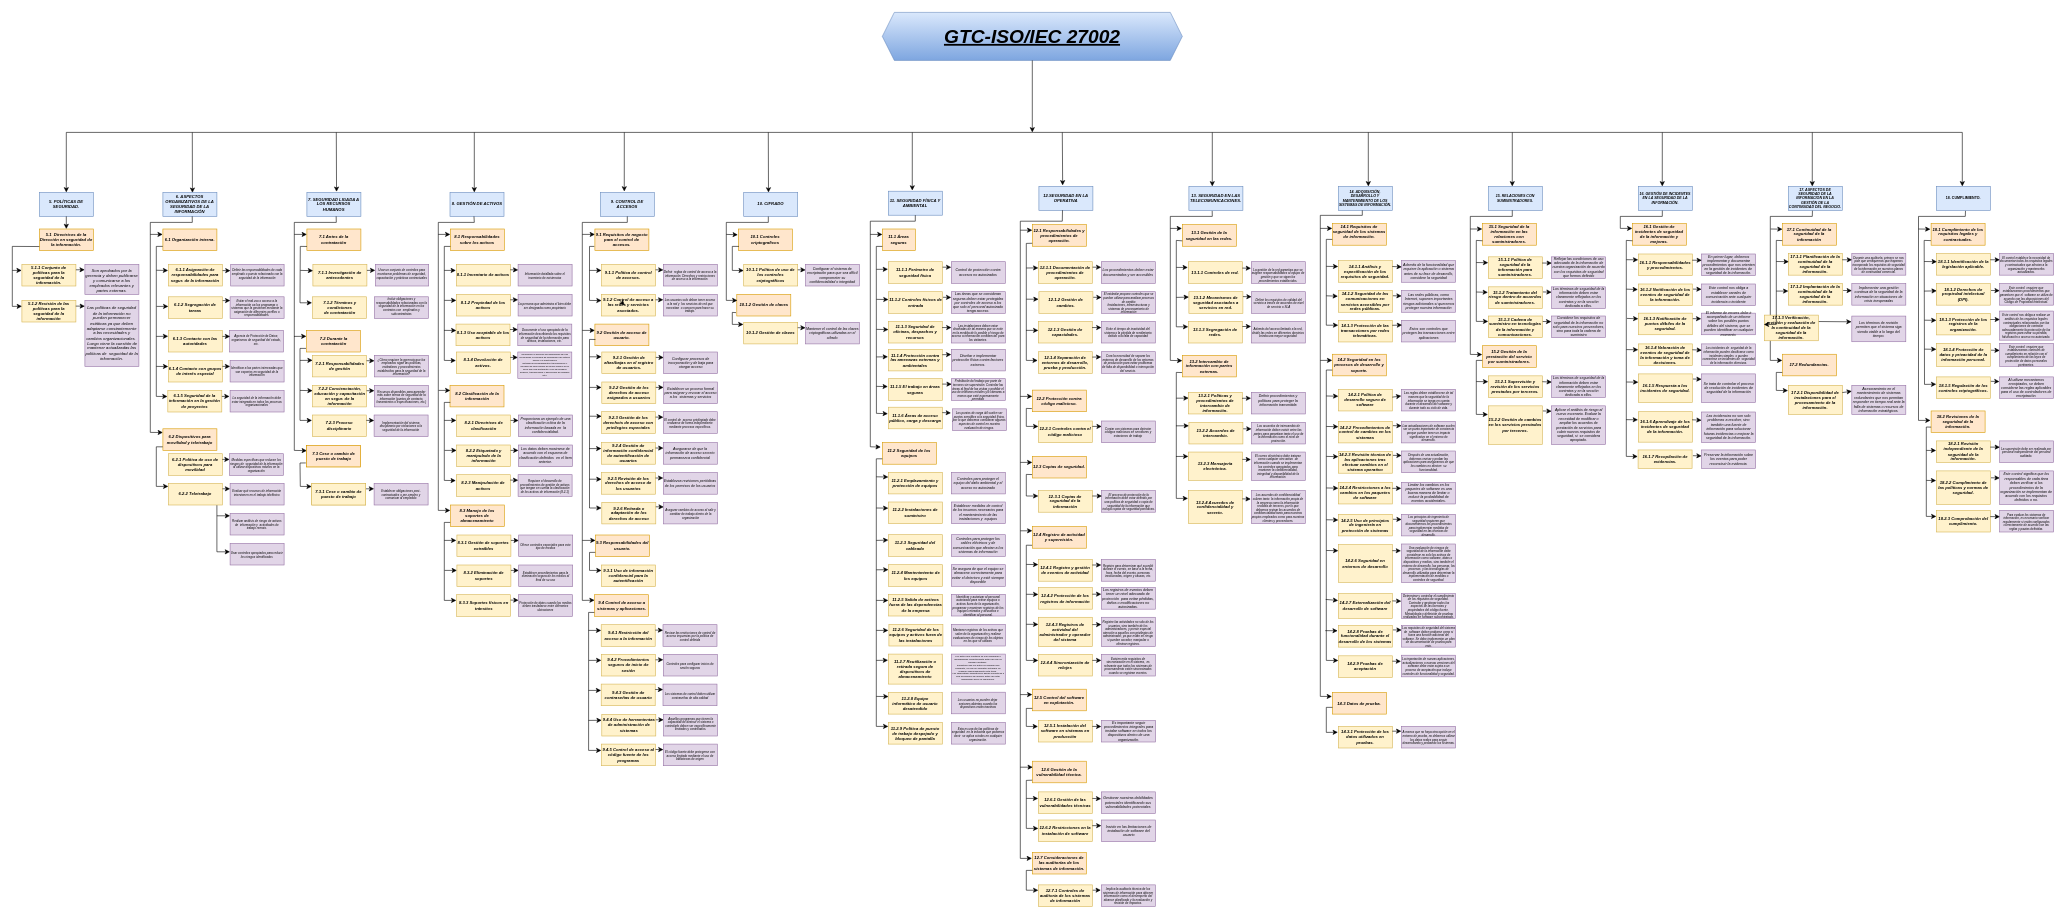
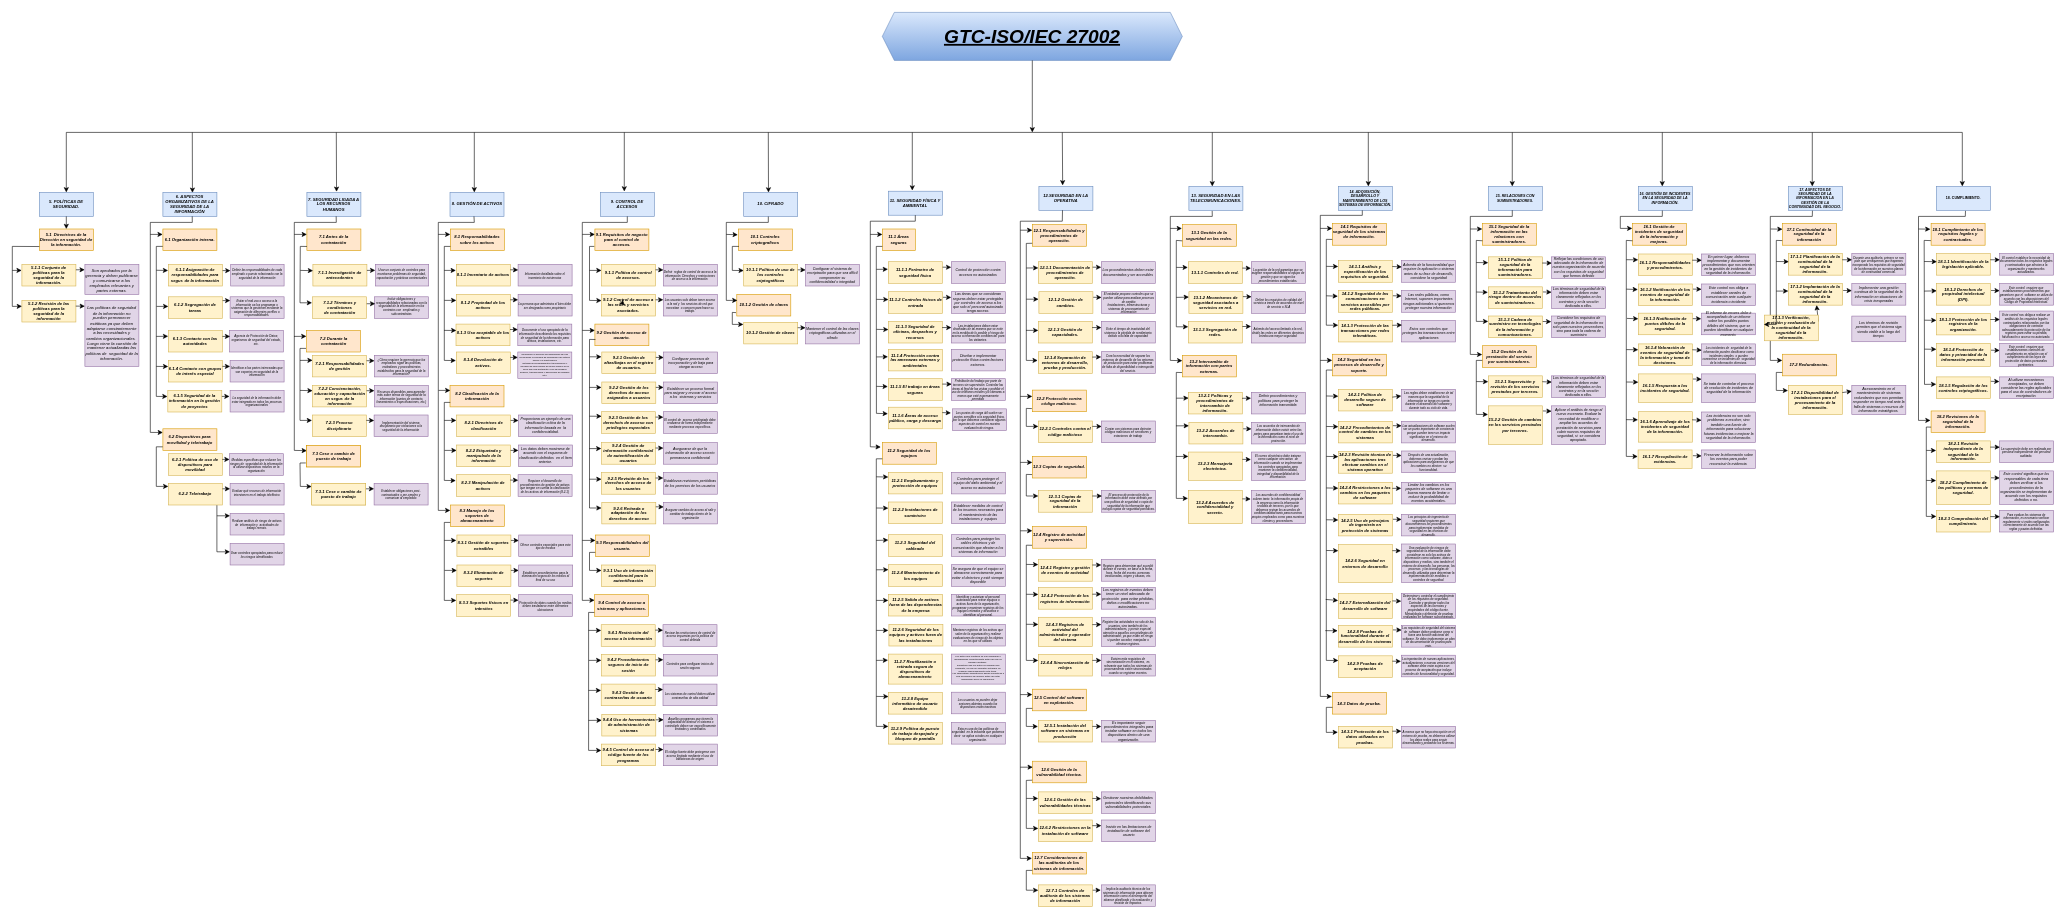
edge "7.1.2 Términos y condiciones de contratación" -> "Incluir obligaciones y responsabilidades relacionadas con la seguridad de la información en los contratos con empleados y subcontratistas": added
edge "17.1.3 Verificación, revisión y evaluación de la continuidad de la seguridad de la información." -> "Los términos de revisión permiten que el sistema siga siendo viable a lo largo del tiempo.": now "17.1.3 Verificación, revisión y evaluación de la continuidad de la seguridad de la información." -> "17.1.2 Implantación de la continuidad de la seguridad de la información."
edge "11.1.4 Protección contra las amenazas externas y ambientales" -> "Diseñar e implementar protección física contra factores externos.": removed
